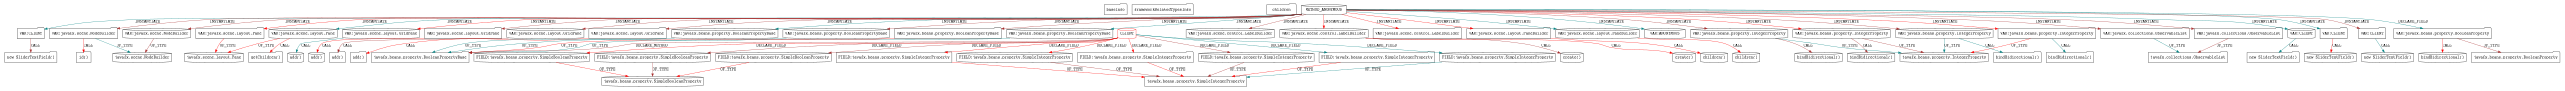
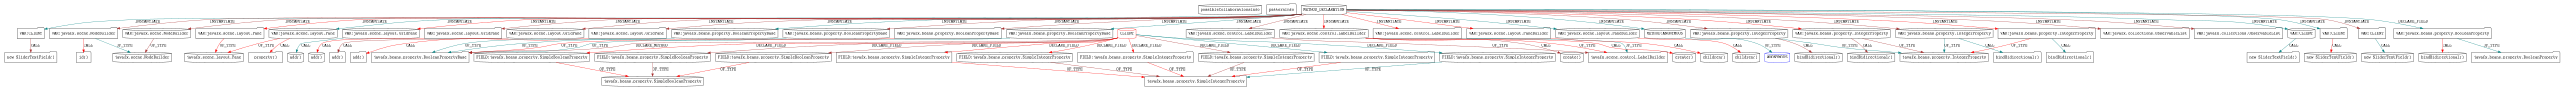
node "baseInfo": removed
node "frameworkRelatedTypesInfo": removed
node "possibleCollaborationsInfo": added
node "children": label "children" -> "patternInfo"
node "METHOD_ANONYMOUS": label "METHOD_ANONYMOUS" -> "METHOD_DECLARATION"
node "VAR:ANONYMOUS": label "VAR:ANONYMOUS" -> "METHOD:ANONYMOUS"
edge "VAR:javafx.beans.property.BooleanProperty" -> "javafx.beans.property.BooleanProperty": color brown -> teal
node "getChildren()": label "getChildren()" -> "property()"
node "javafx.scene.control.LabelBuilder": added
node "ANONYMOUS": added
node "javafx.collections.ObservableList": removed
